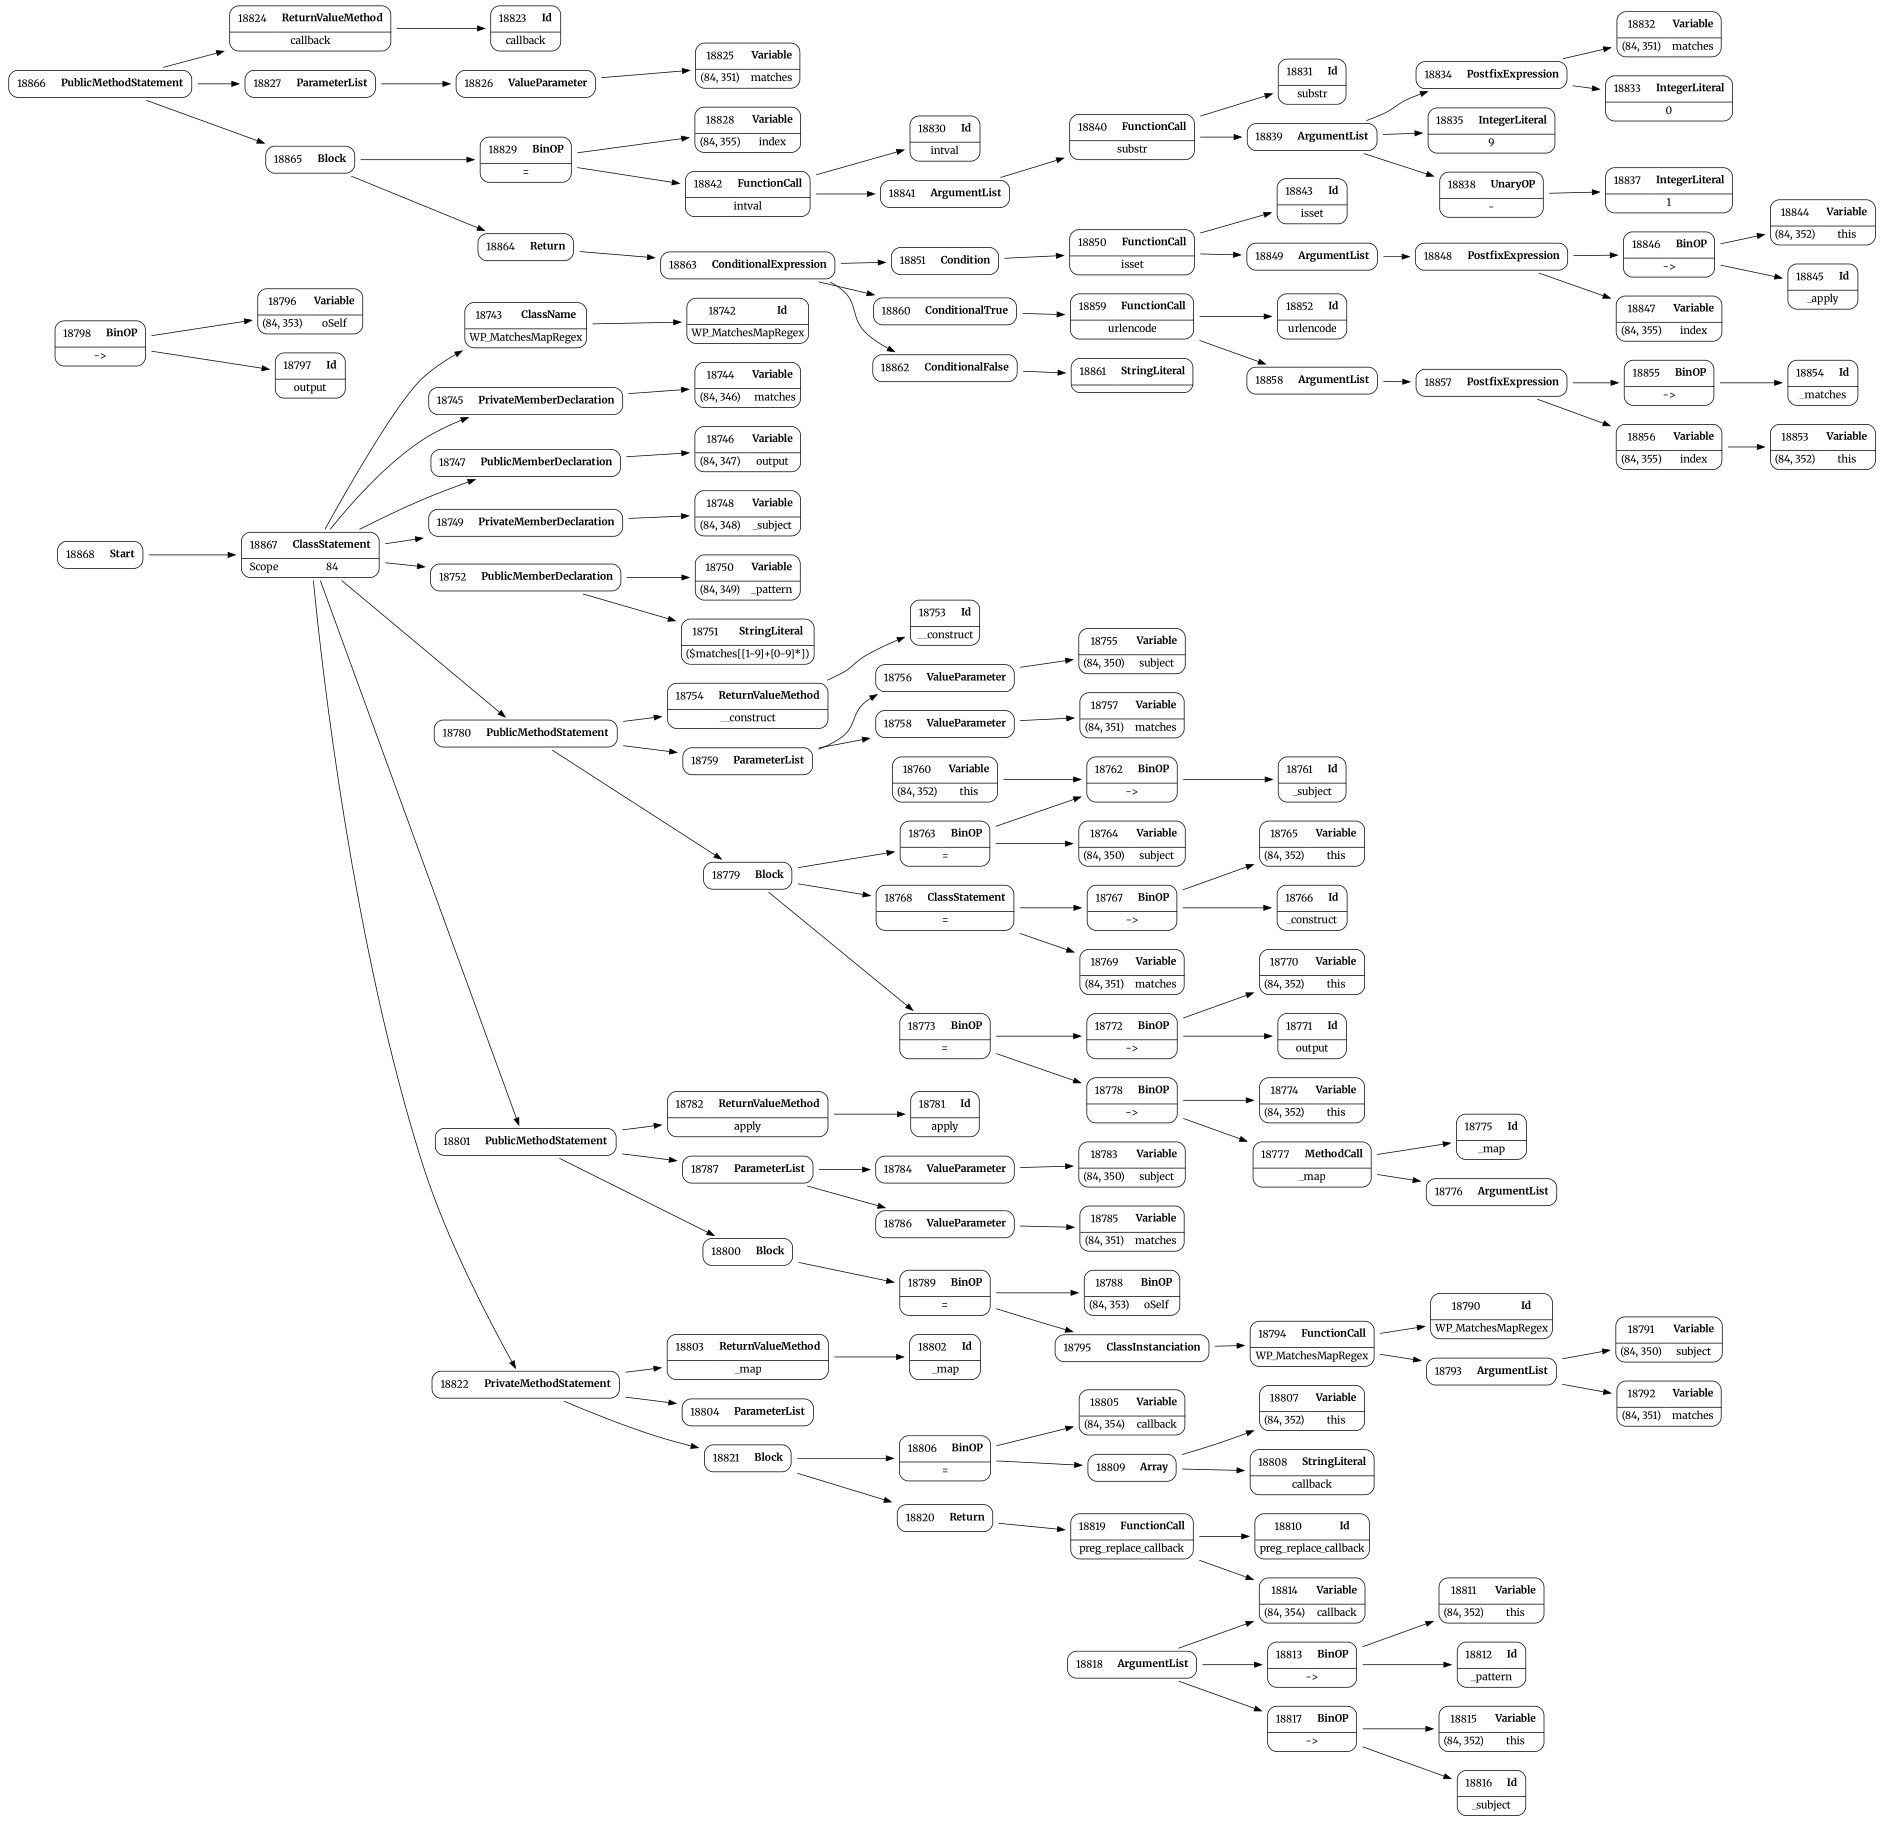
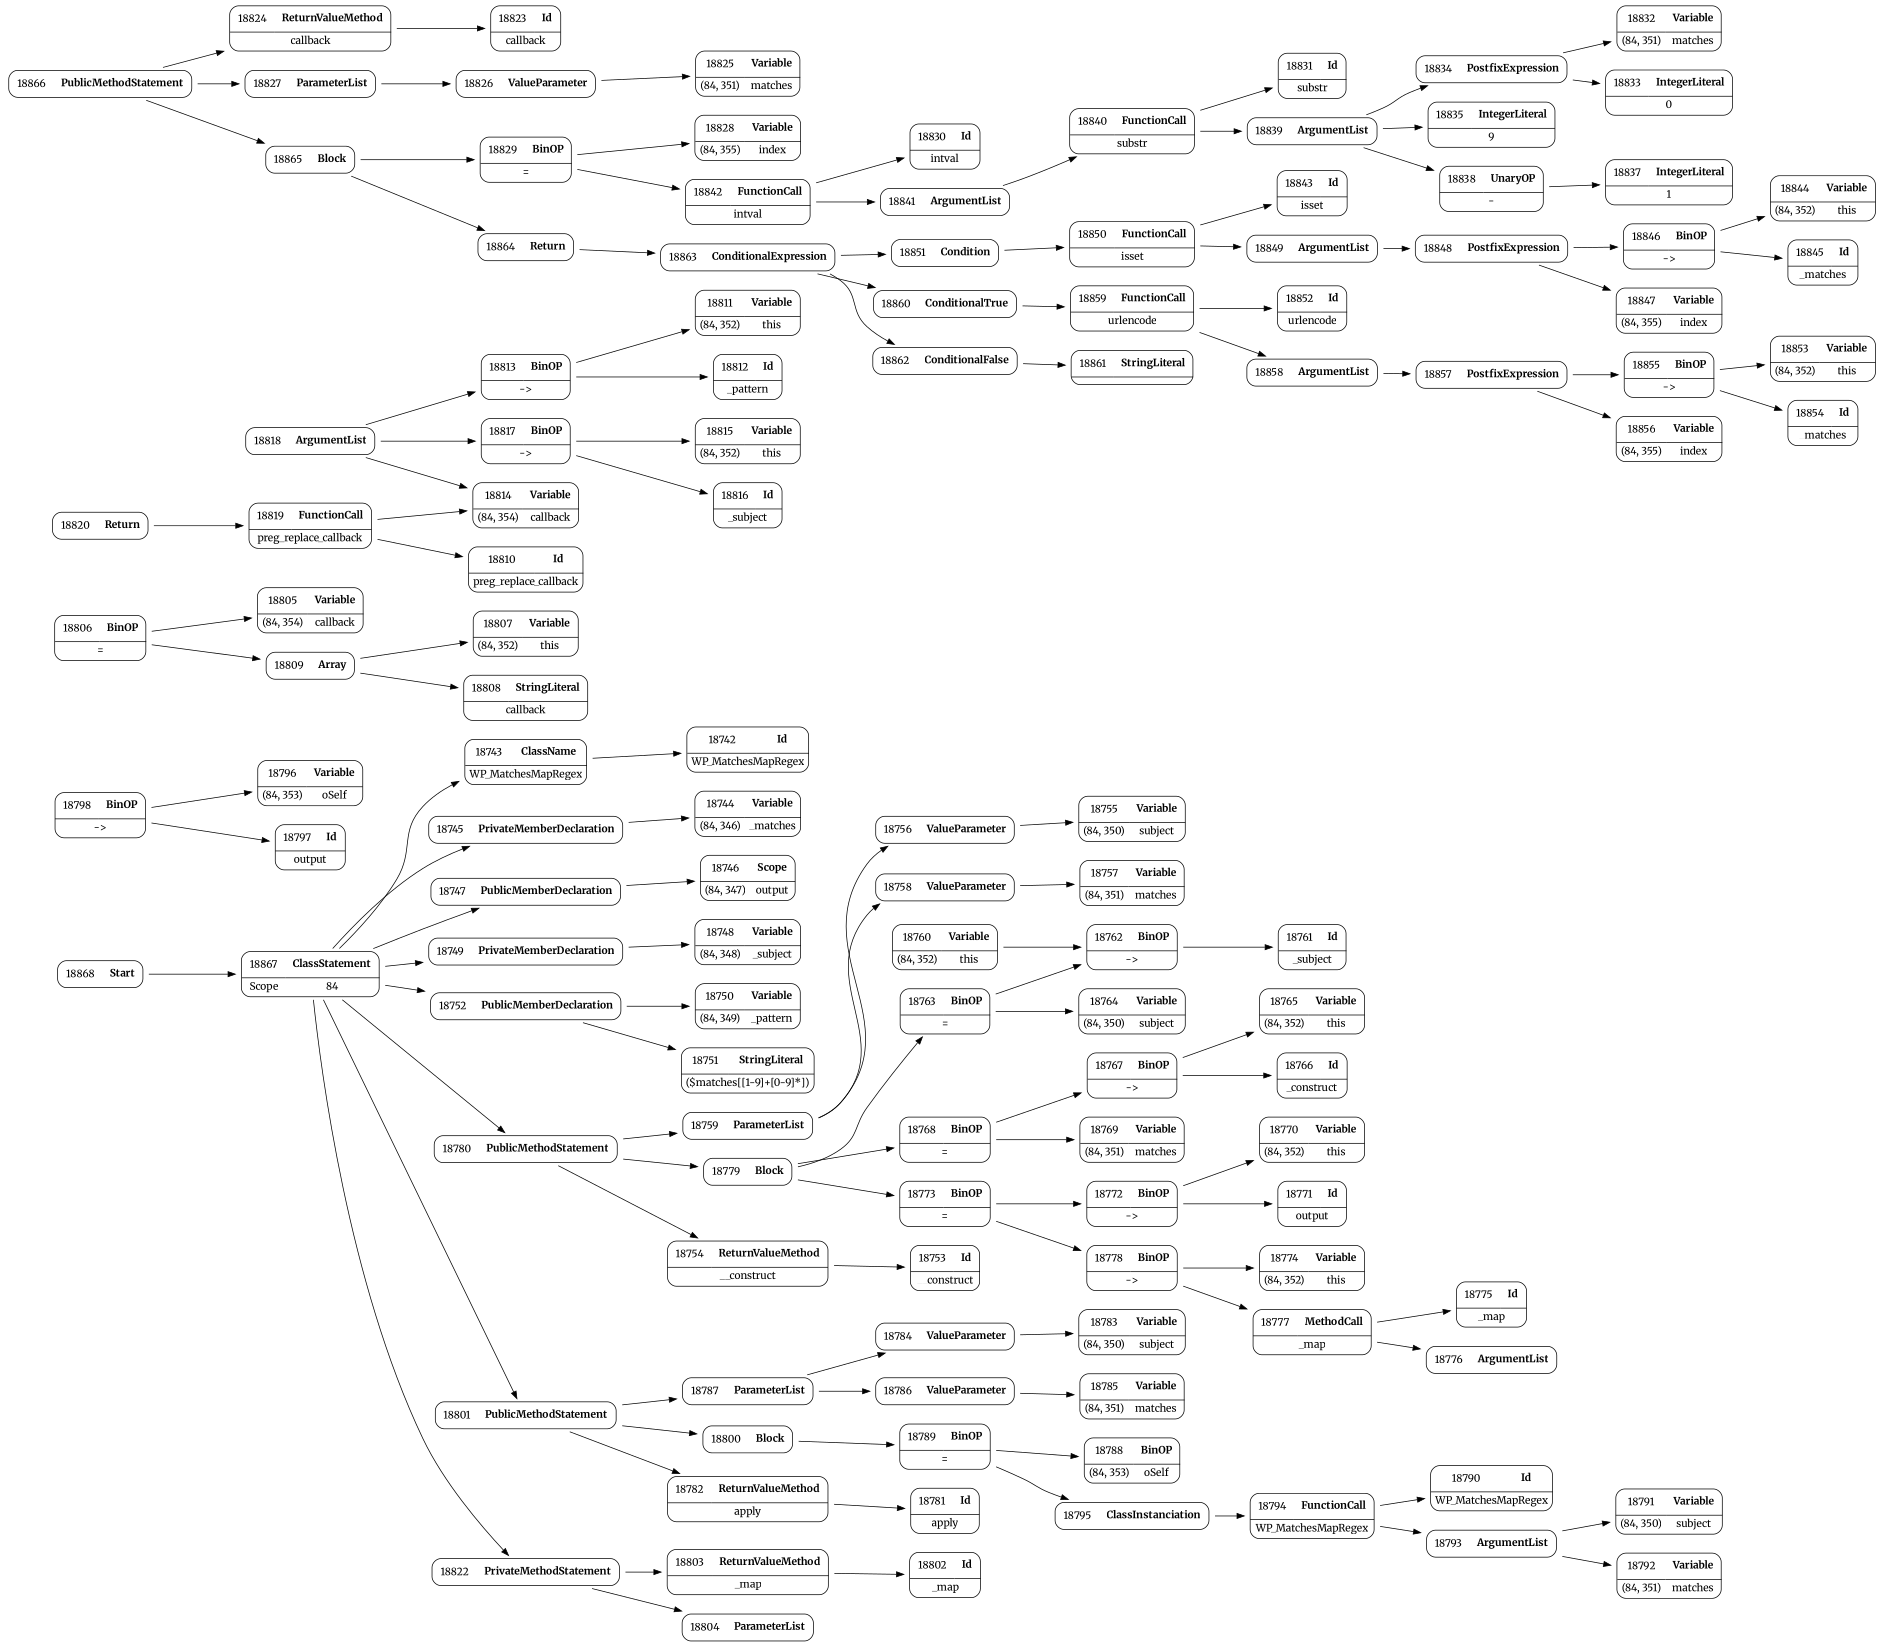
node "18845": text "_apply" -> "_matches"
node "18746": text "Variable" -> "Scope"
edge "18856" -> "18853": now "18855" -> "18853"
node "18768": text "ClassStatement" -> "BinOP"
node "18821": removed
